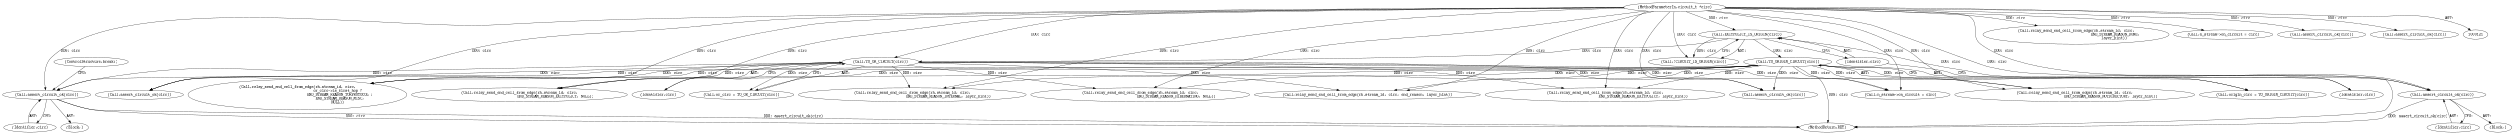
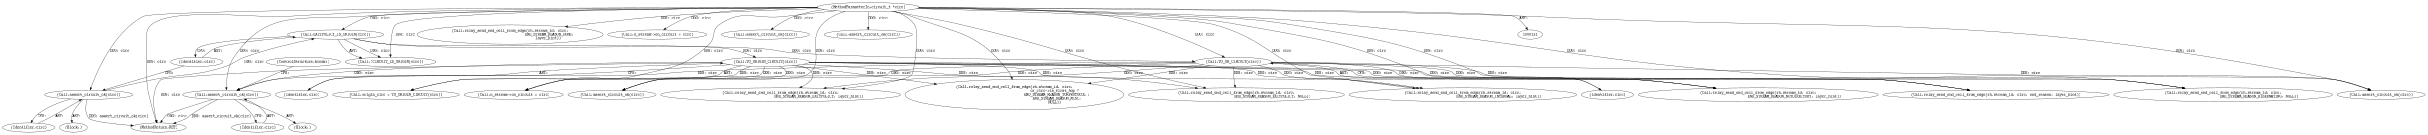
edge "(Call,!CIRCUIT_IS_ORIGIN(circ))" -> "(Call,EXITPOLICY_IS_ORIGIN(circ))": removed, label "CFG:"
node "(Call,or_circ = TO_OR_CIRCUIT(circ))": removed
